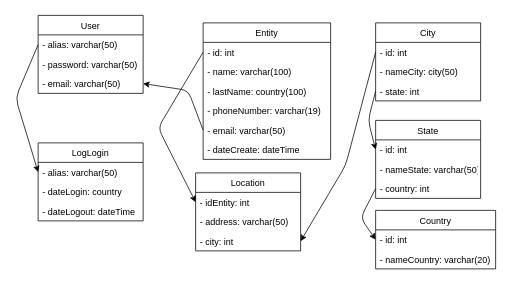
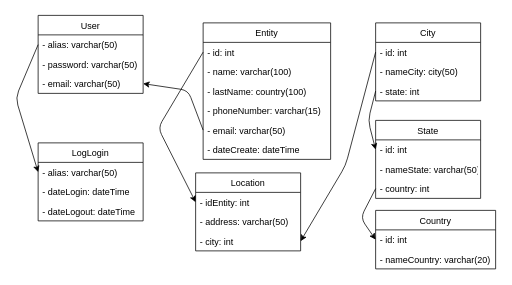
node "- phoneNumber: varchar(19)": label "- phoneNumber: varchar(19)" -> "- phoneNumber: varchar(15)"
node "- dateLogin: country": label "- dateLogin: country" -> "- dateLogin: dateTime"
